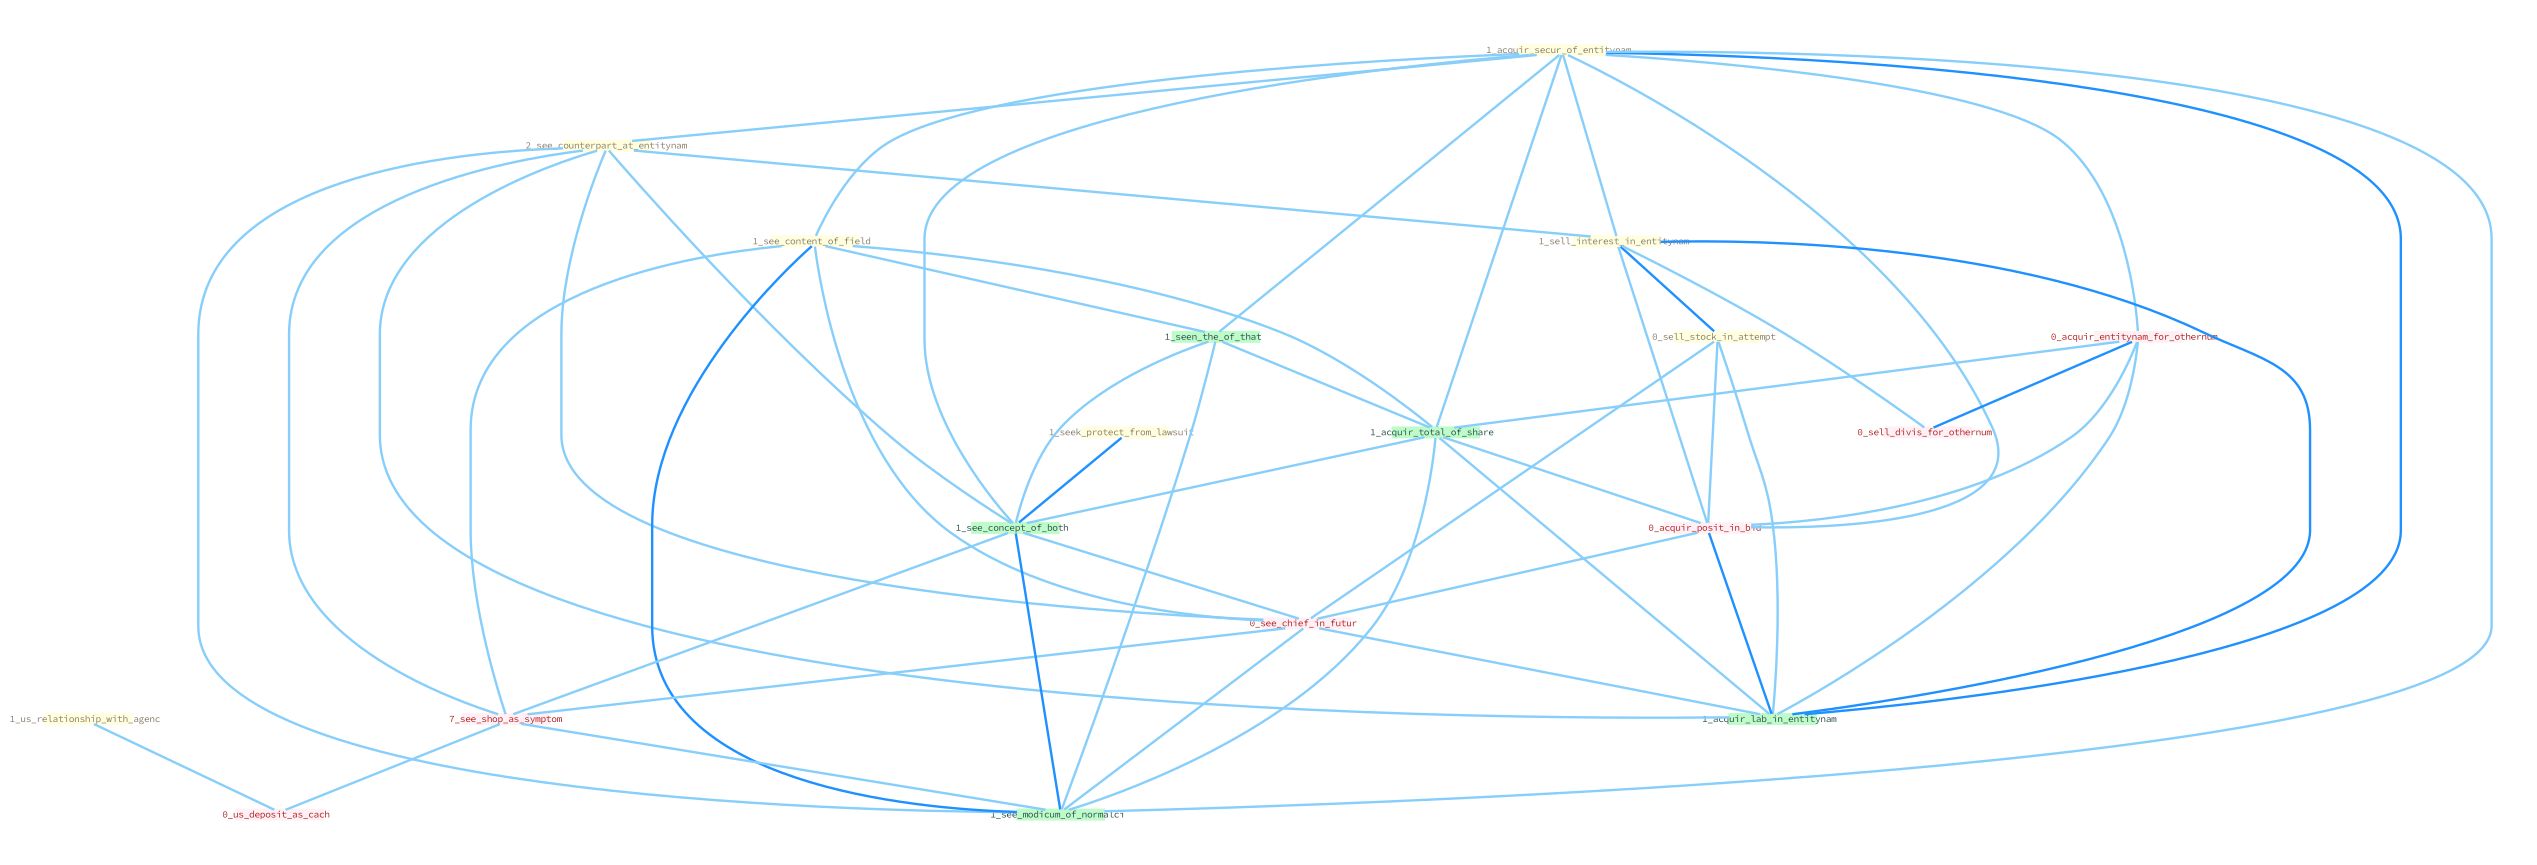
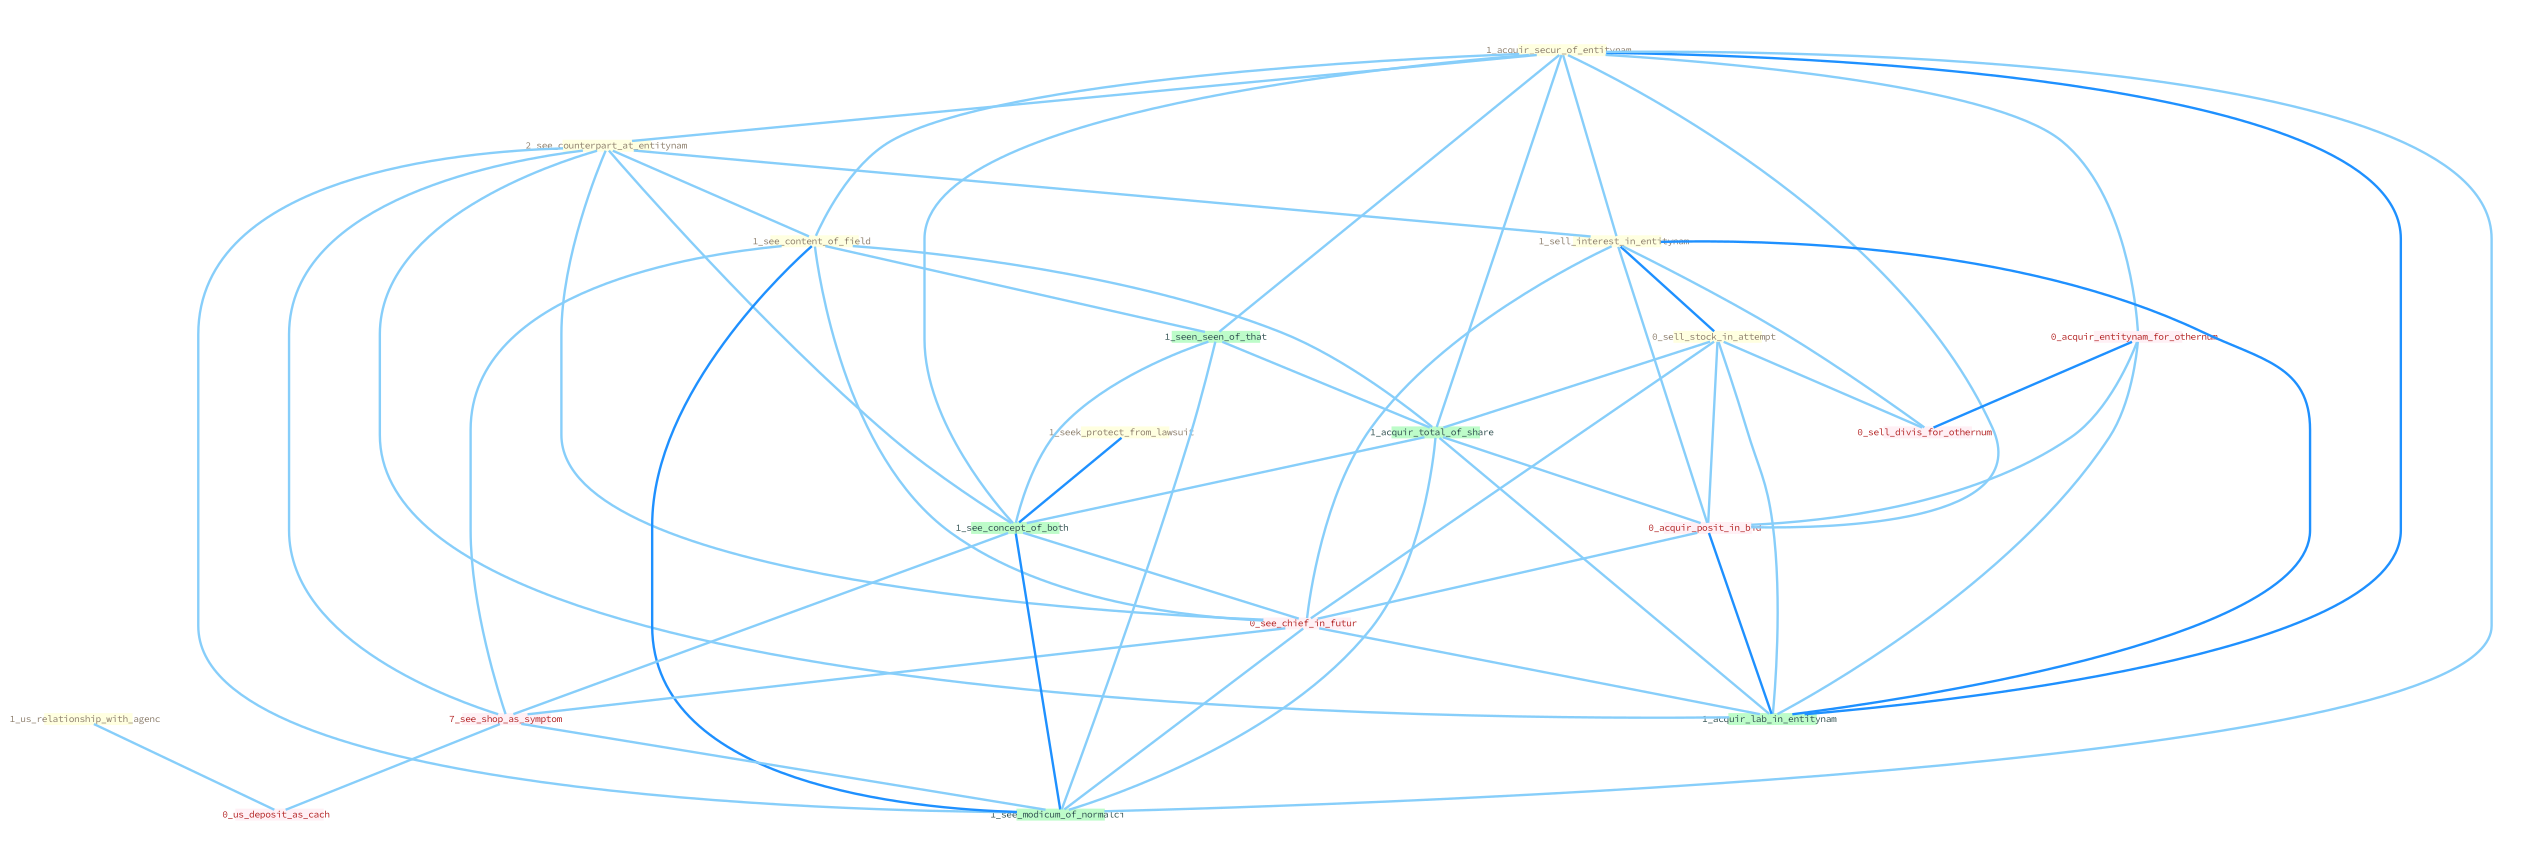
edge "2_see_counterpart_at_entitynam" -- "1_see_content_of_field": added
node "1_seen_the_of_that": label "1_seen_the_of_that" -> "1_seen_seen_of_that"
edge "1_sell_interest_in_entitynam" -- "0_see_chief_in_futur": added
edge "0_acquir_entitynam_for_othernum" -- "1_acquir_total_of_share": now "0_sell_stock_in_attempt" -- "1_acquir_total_of_share"
edge "0_sell_stock_in_attempt" -- "0_sell_divis_for_othernum": added
